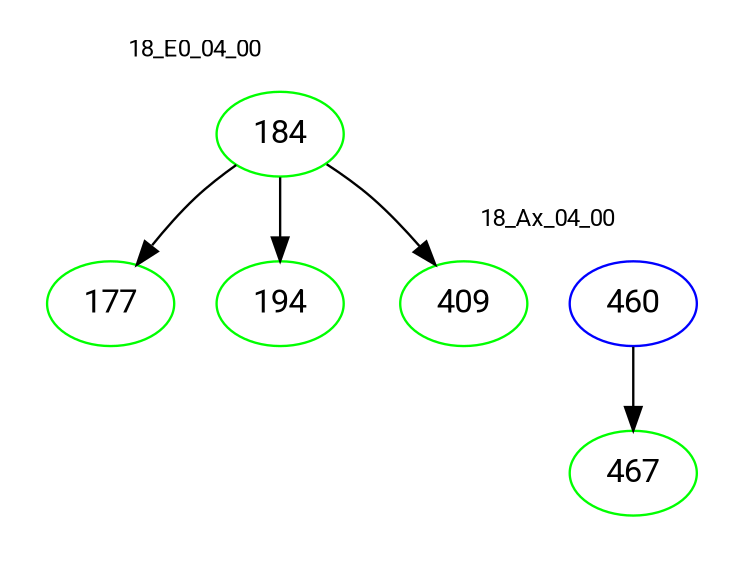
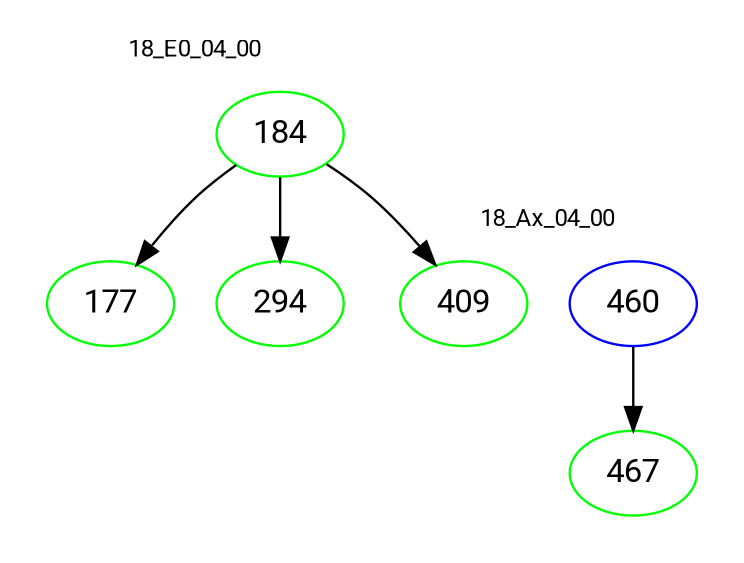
node "194": label "194" -> "294"
